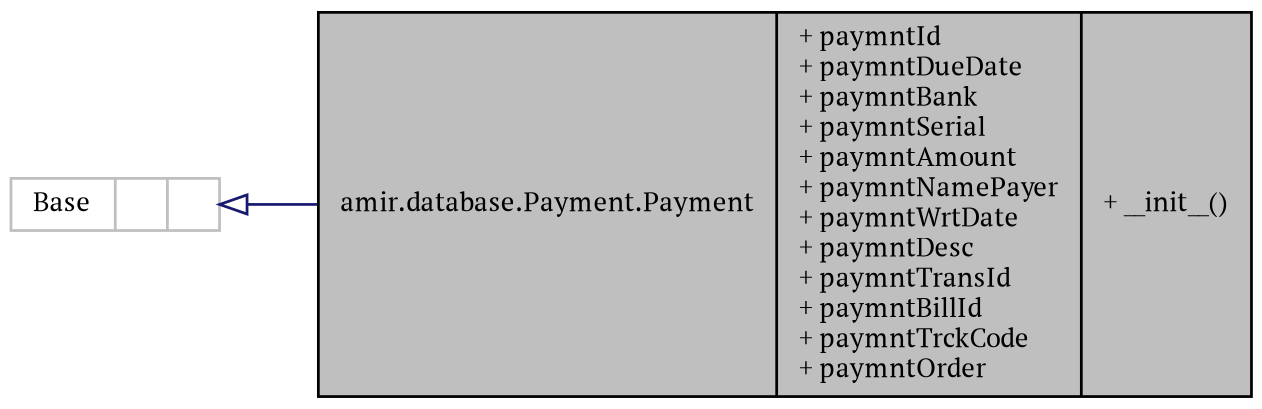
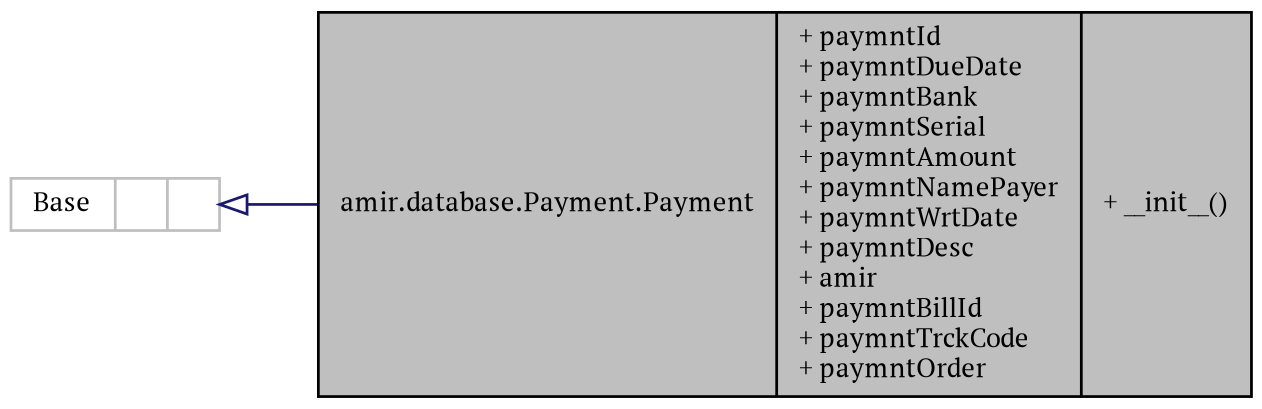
node "amir.database.Payment.Payment": text "+ paymntTransId" -> "+ amir"
